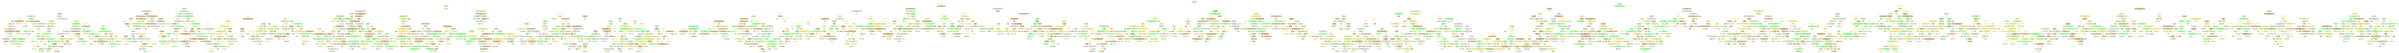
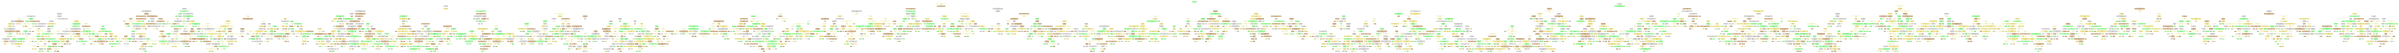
node "mse = 0.222 samples = 2 value = 60.333": fillcolor palegreen -> lightyellow
